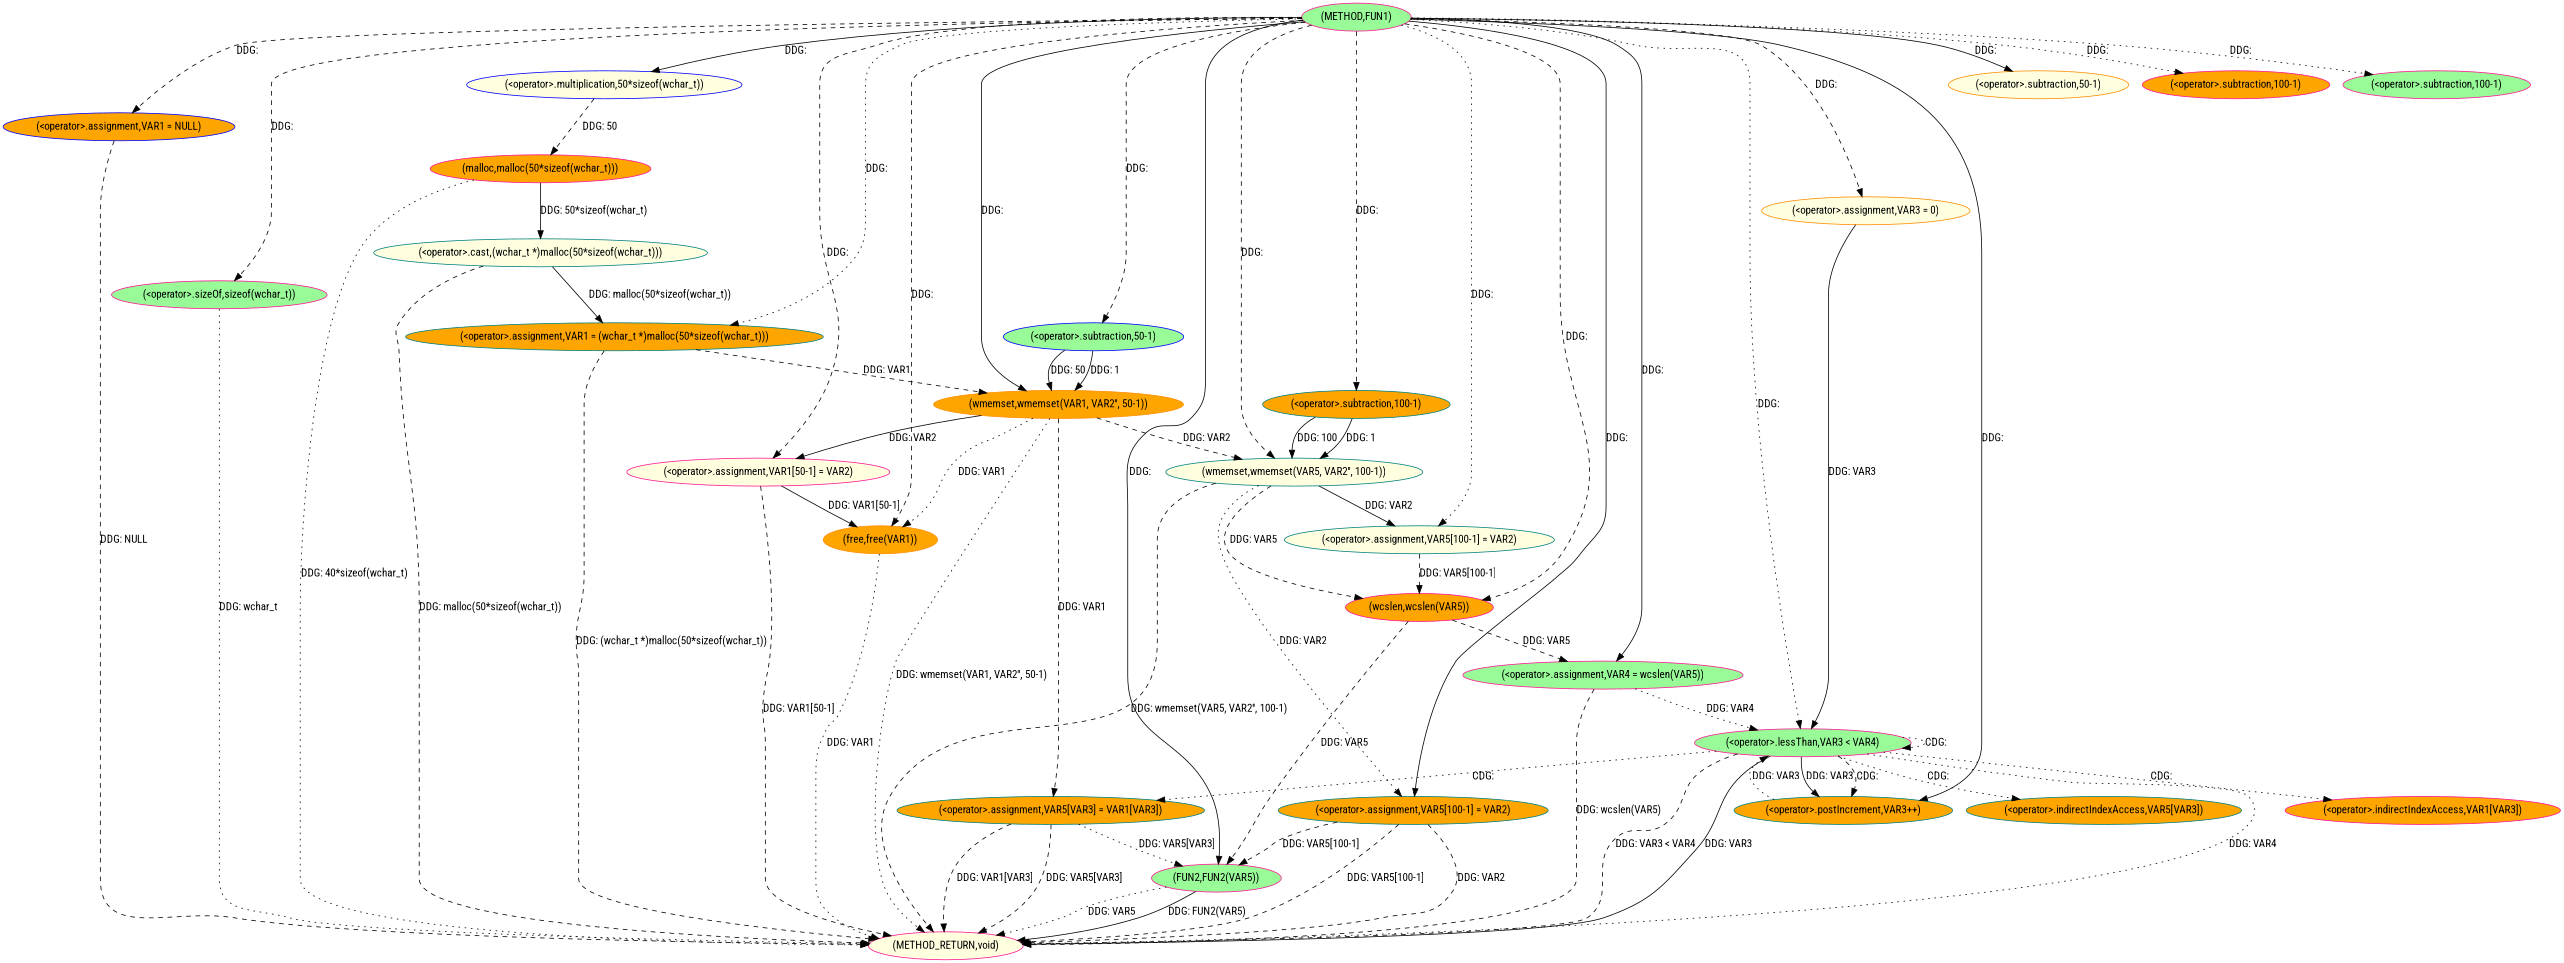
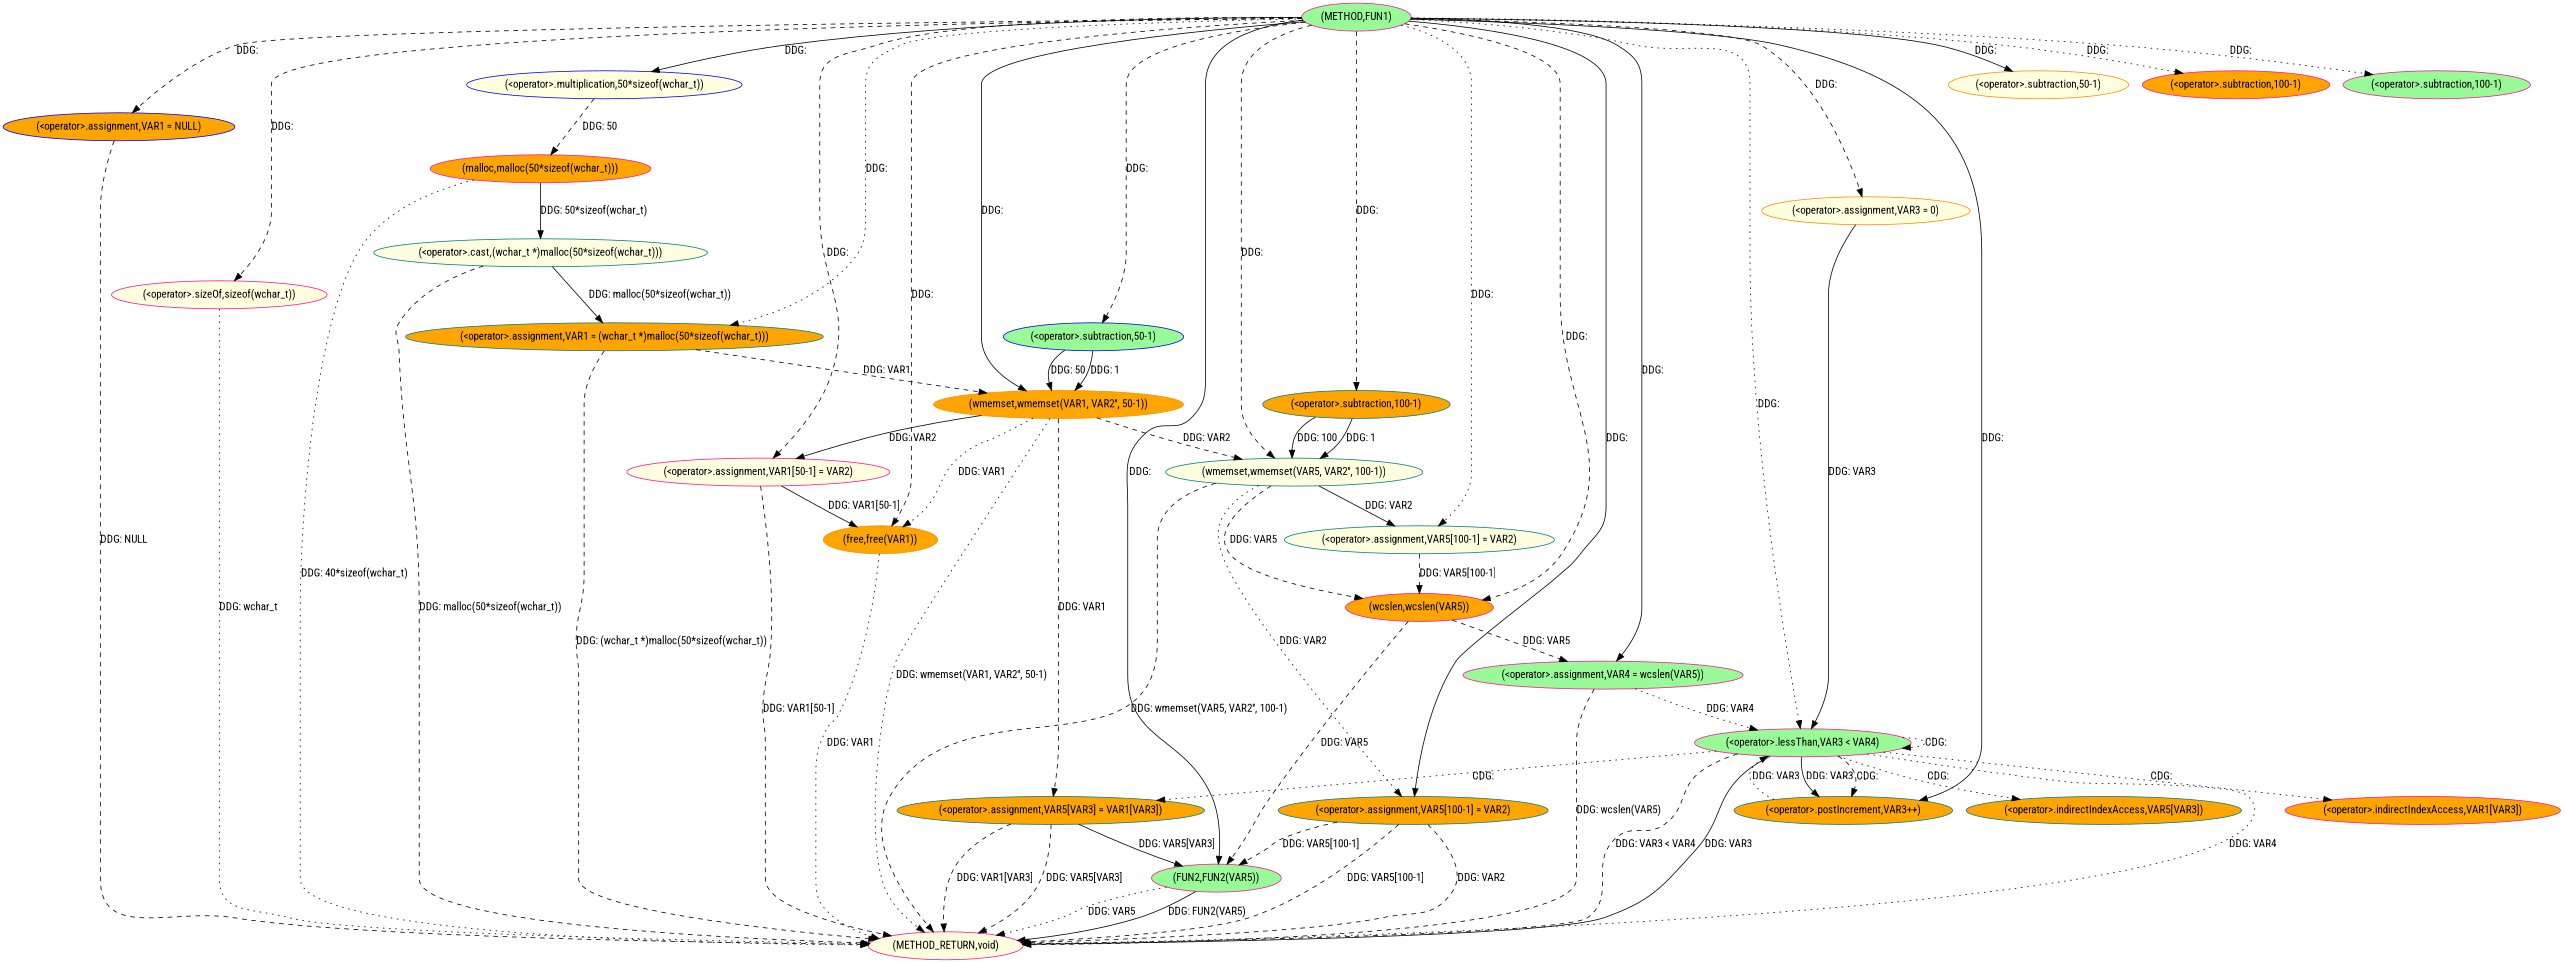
node "(<operator>.sizeOf,sizeof(wchar_t))": fillcolor palegreen -> lightyellow
edge "(<operator>.assignment,VAR5[VAR3] = VAR1[VAR3])" -> "(FUN2,FUN2(VAR5))": style dotted -> solid
